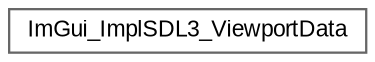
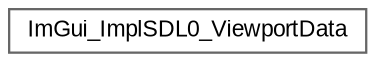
node "ImGui_ImplSDL3_ViewportData": label "ImGui_ImplSDL3_ViewportData" -> "ImGui_ImplSDL0_ViewportData"
